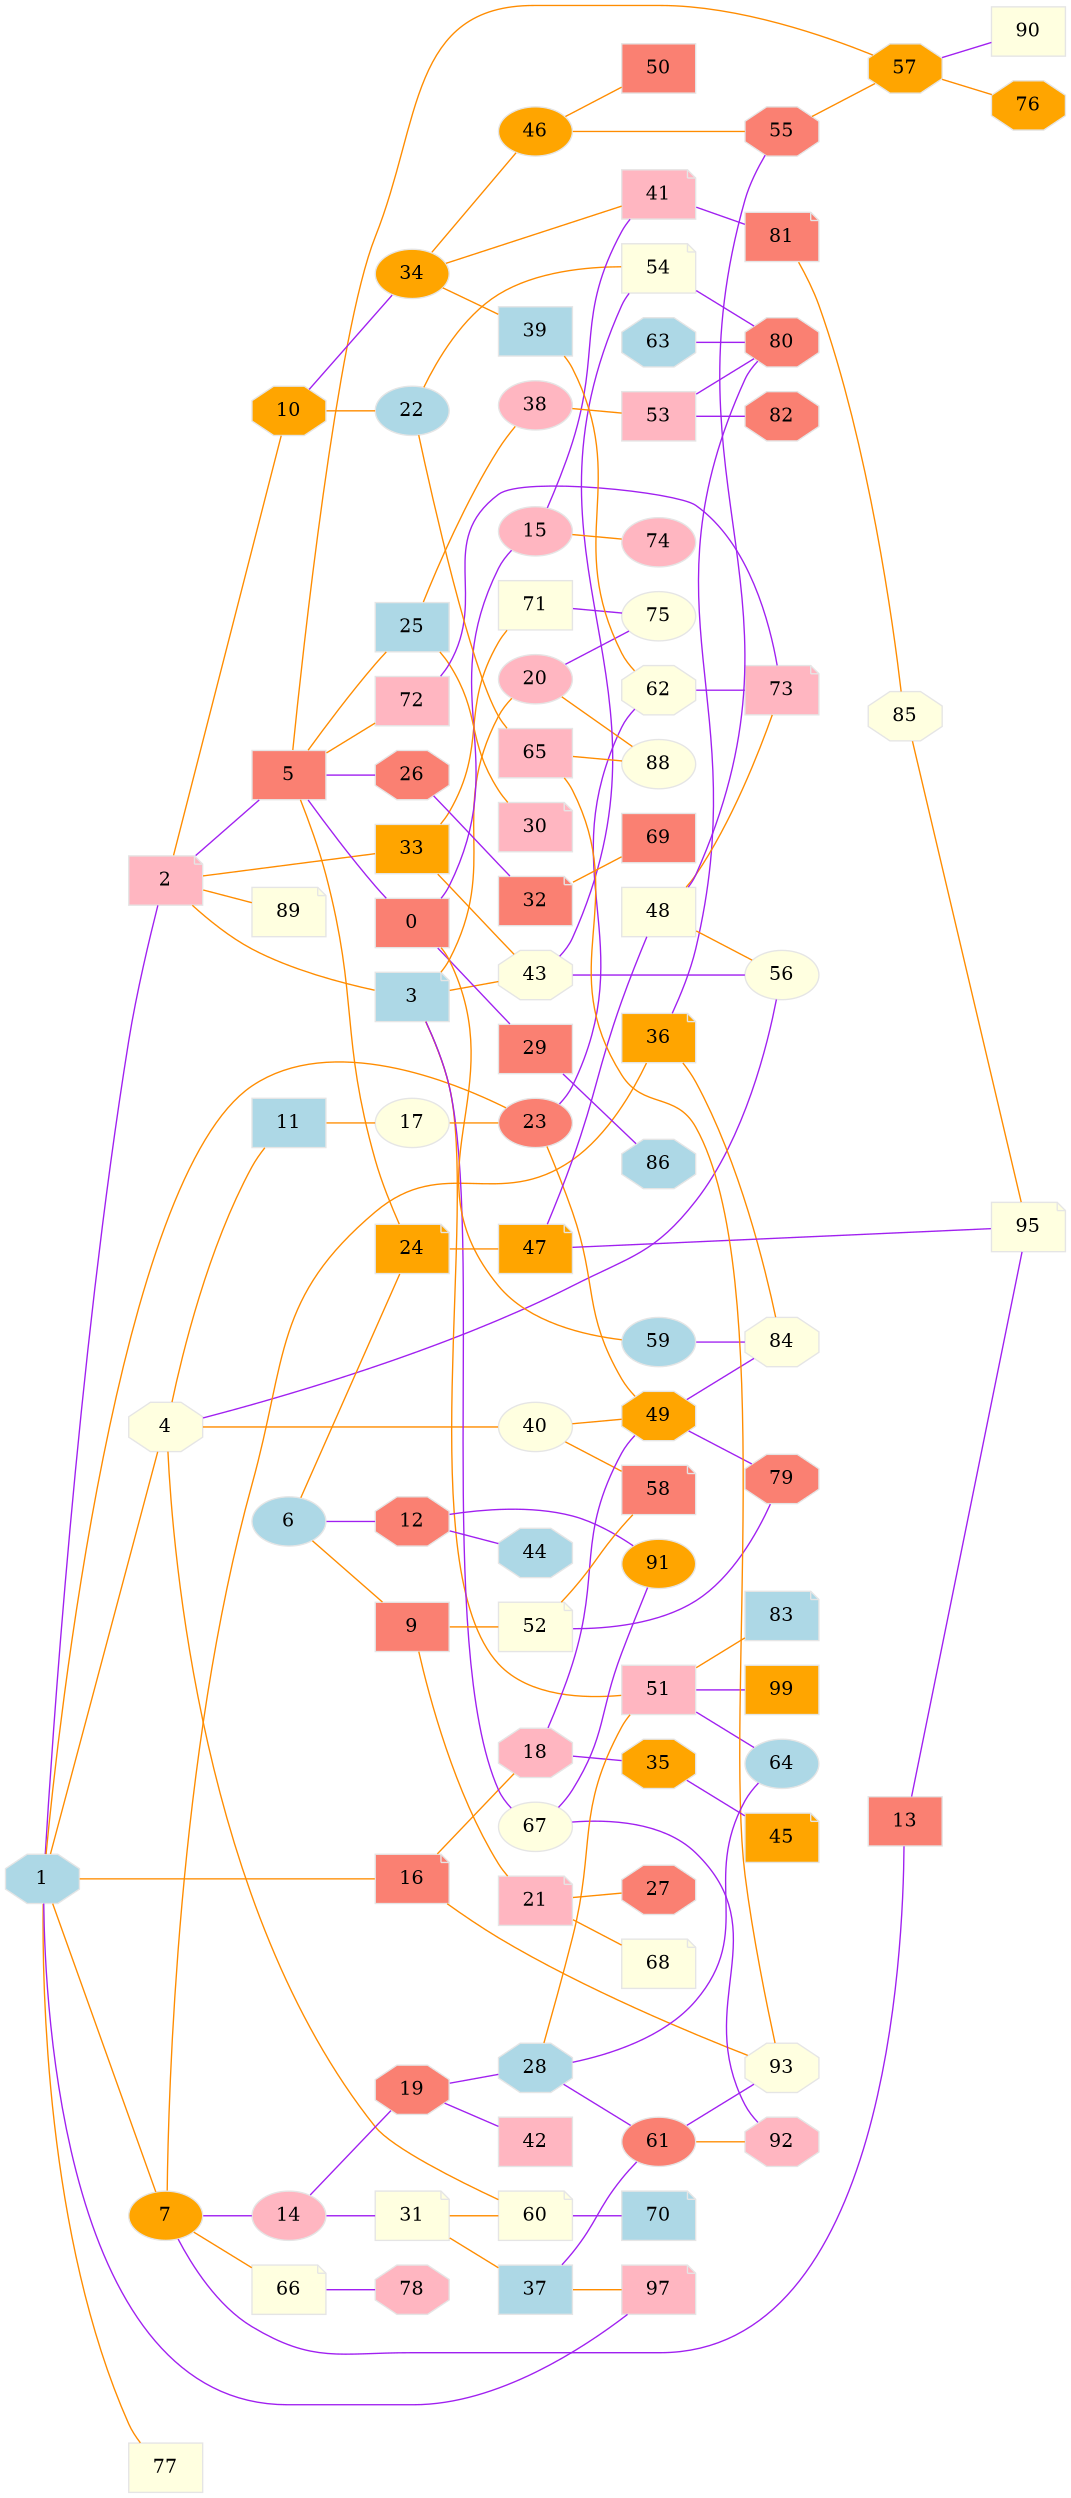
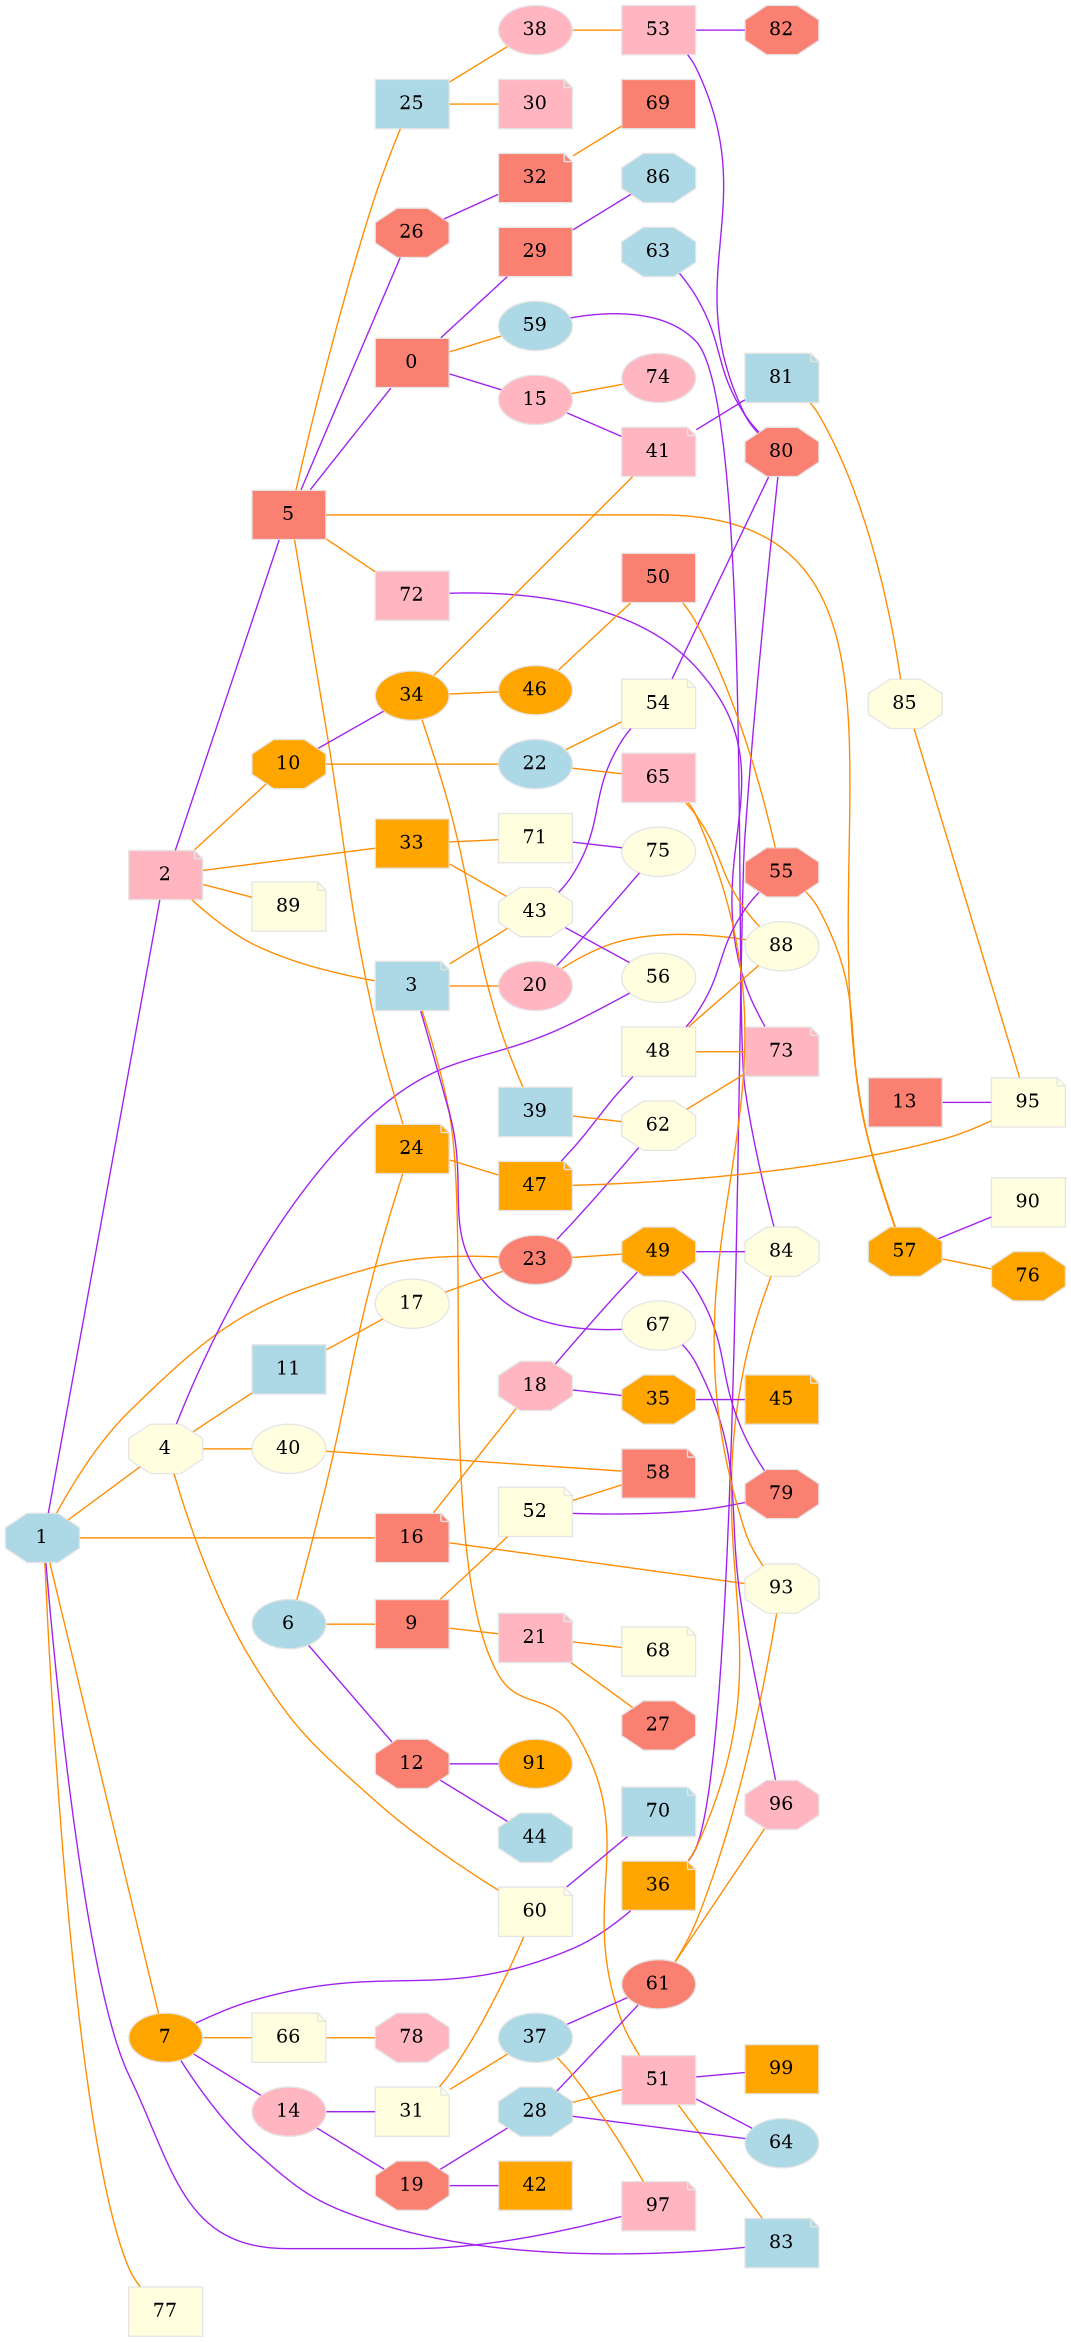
edge "46" -- "55": now "50" -- "55"
node "81": fillcolor salmon -> lightblue
edge "62" -- "73": color purple -> darkorange
edge "48" -- "56": now "48" -- "88"
edge "95" -- "47": color purple -> darkorange
edge "49" -- "40": removed
edge "36" -- "7": color darkorange -> purple
edge "91" -- "67": removed
edge "93" -- "61": color purple -> darkorange
node "42": fillcolor lightpink -> orange
node "92": label "92" -> "96"
edge "66" -- "78": color purple -> darkorange
node "37": shape box -> ellipse
edge "13" -- "7": now "83" -- "7"
